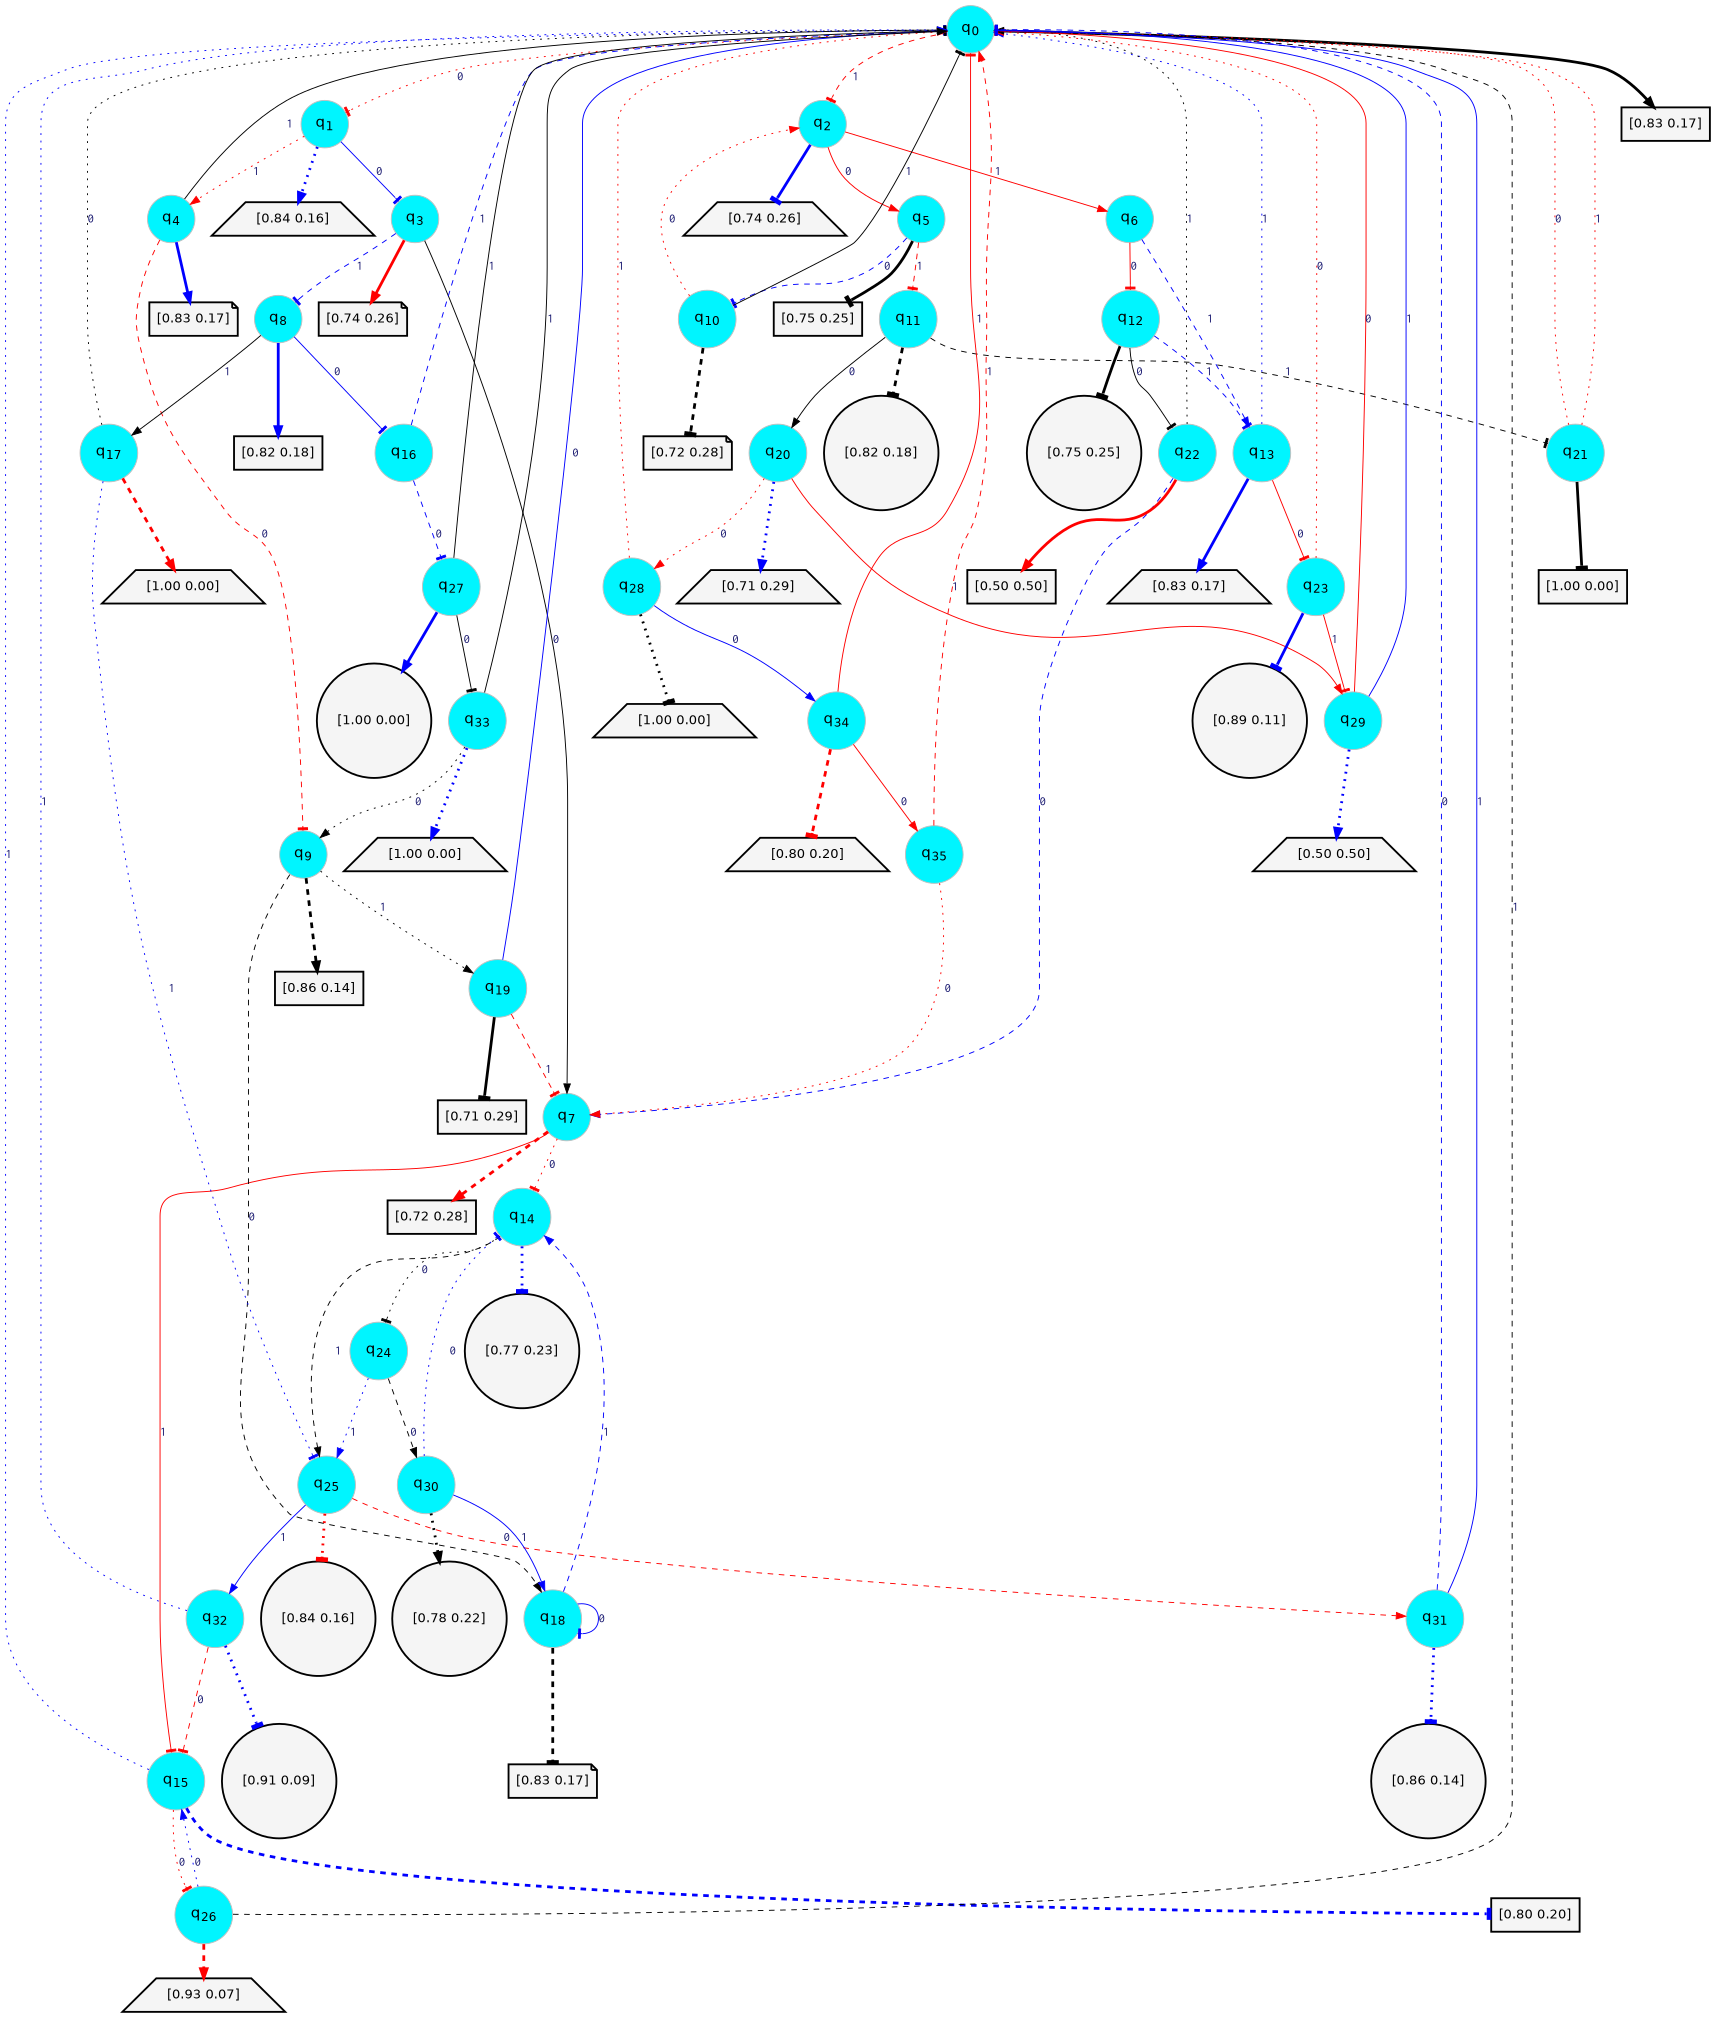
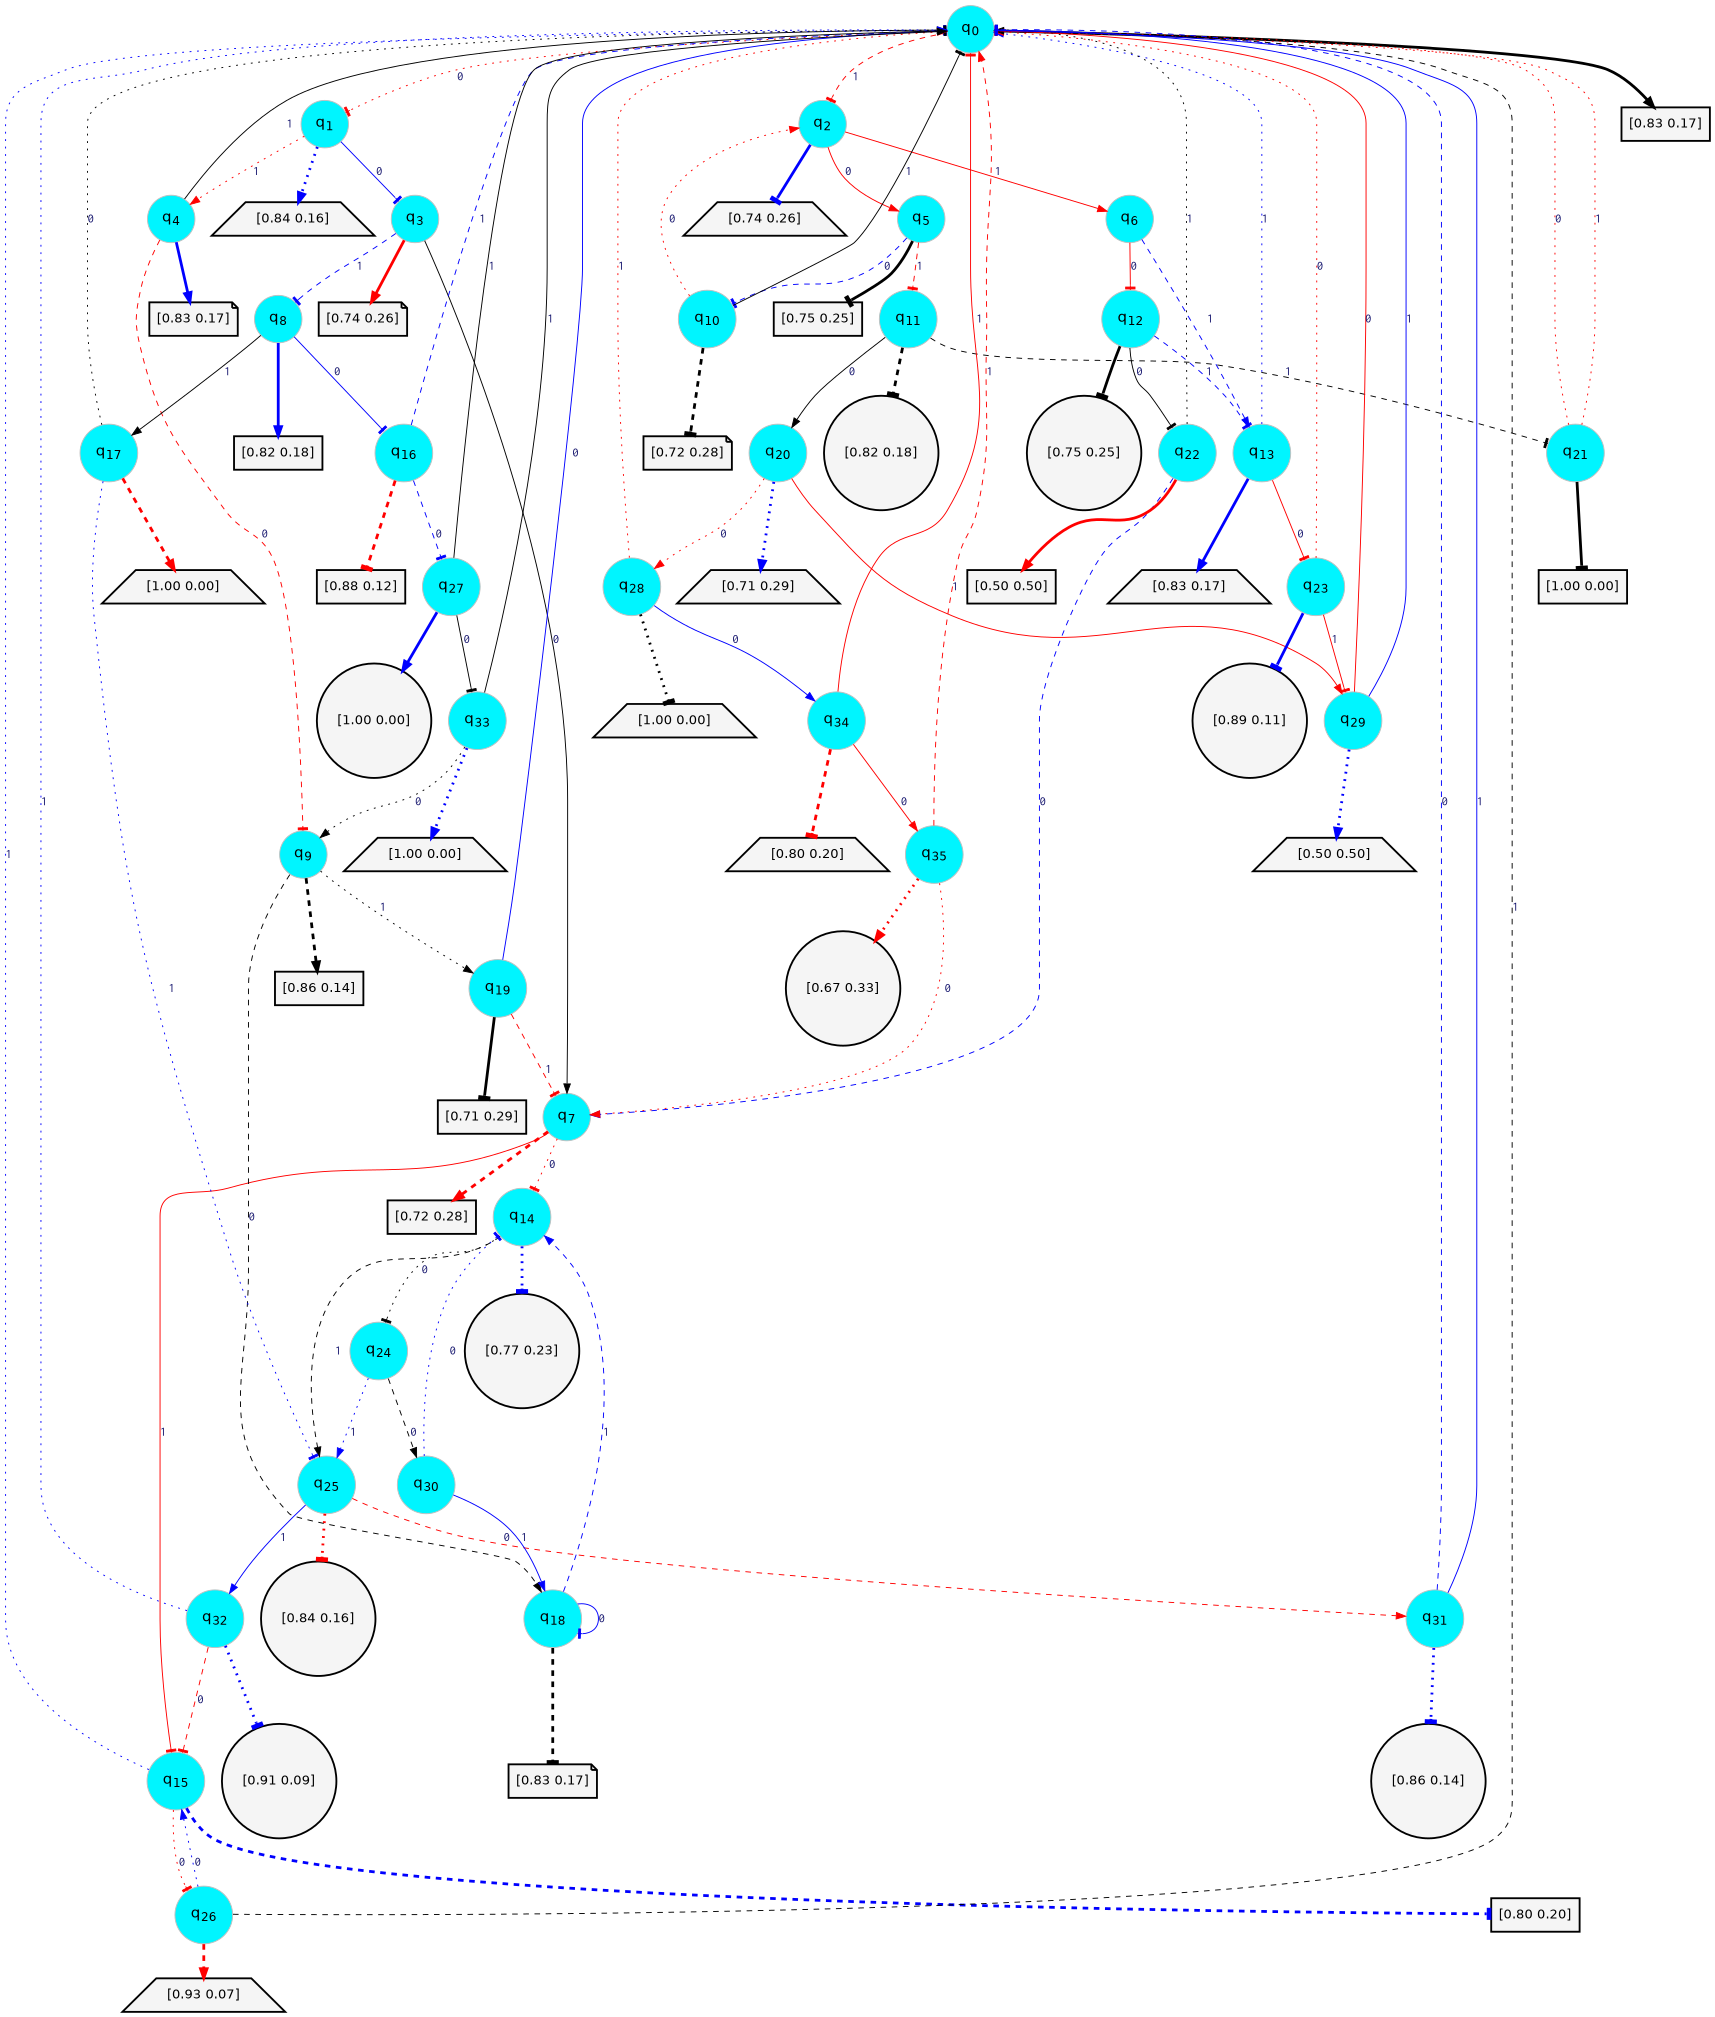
node "[0.88 0.12]": added
node "[0.67 0.33]": added
node "[0.78 0.22]": removed
